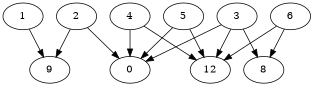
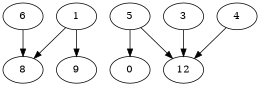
node "2": removed
edge "4" -> "0": removed
edge "3" -> "8": now "1" -> "8"
edge "6" -> "12": removed
edge "3" -> "0": removed
